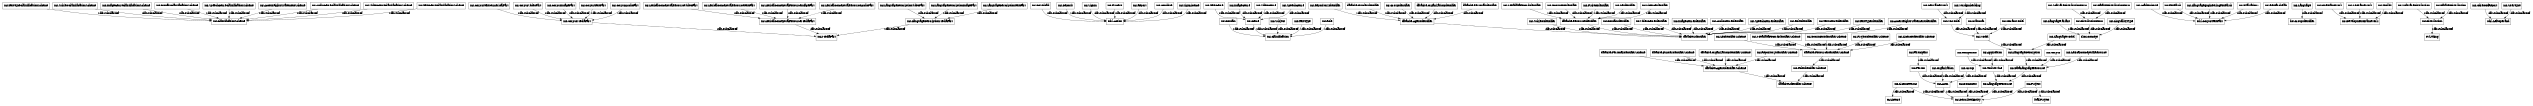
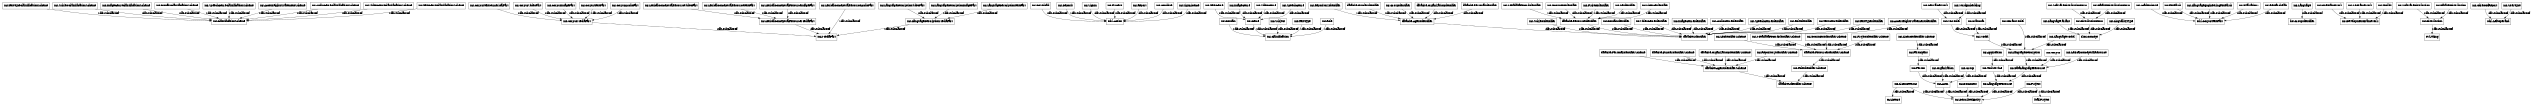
edge "ms:LexicalConceptualResourceAudioPart" -> "ms:LexicalConceptualResourceMediaPart": now "ms:LexicalConceptualResourceAudioPart" -> "ms:MediaPart"
edge "ms:NGramModel" -> "ms:Model": now "ms:NGramModel" -> "ms:LanguageDescription"
edge "ms:LicenceIdentifierScheme" -> "datacite:ResourceIdentifierScheme": now "ms:LicenceIdentifierScheme" -> "ms:Participant"
node "ms:Component": removed
